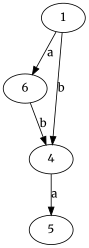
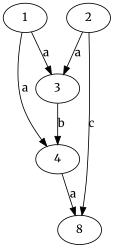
node "2": added
node "6": label "6" -> "3"
edge "1" -> "4": label "b" -> "a"
node "5": label "5" -> "8"
